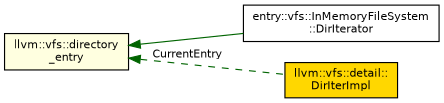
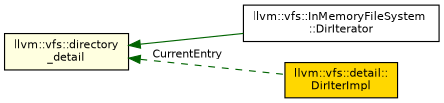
node "entry::vfs::InMemoryFileSystem ::DirIterator": label "entry::vfs::InMemoryFileSystem ::DirIterator" -> "llvm::vfs::InMemoryFileSystem ::DirIterator"
node "llvm::vfs::directory _entry": label "llvm::vfs::directory _entry" -> "llvm::vfs::directory _detail"
